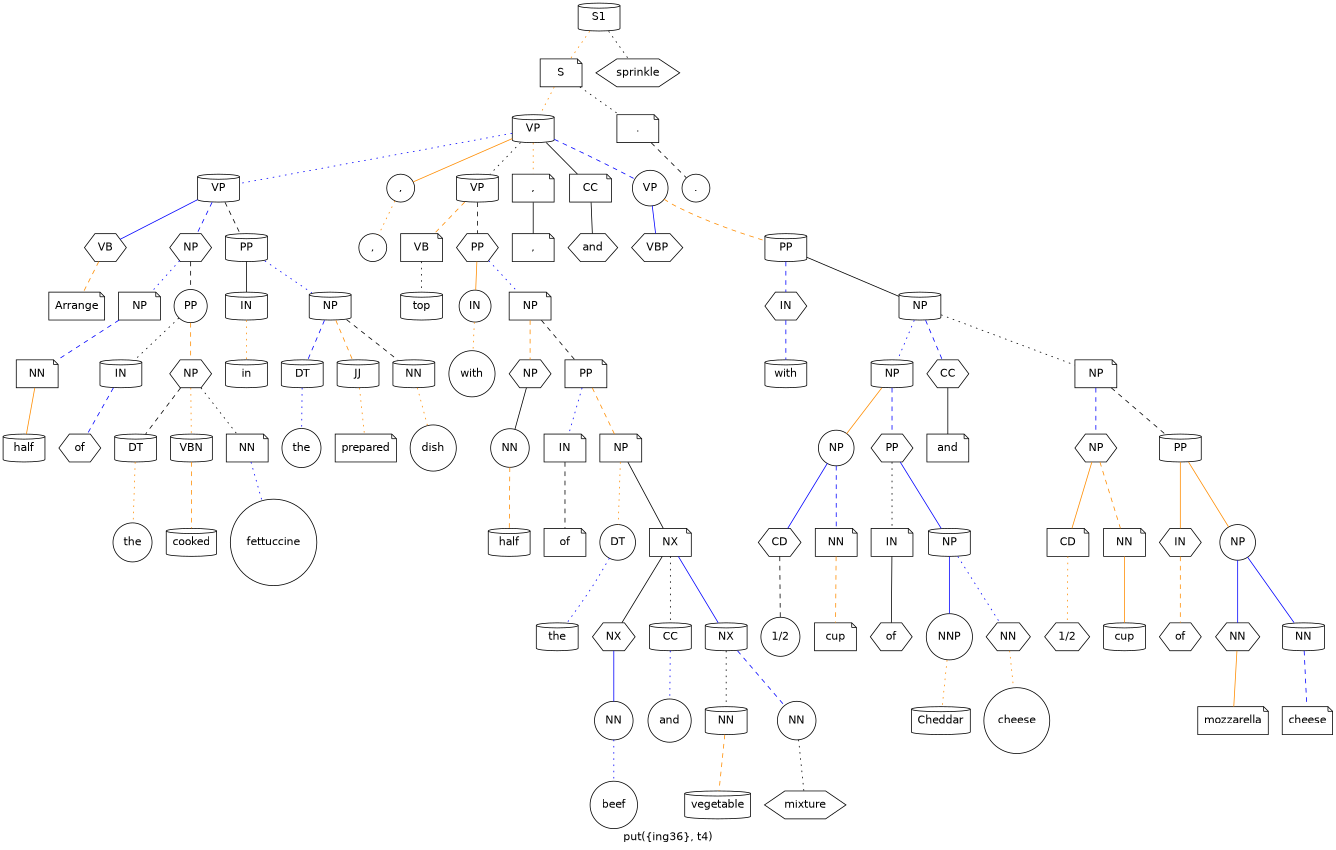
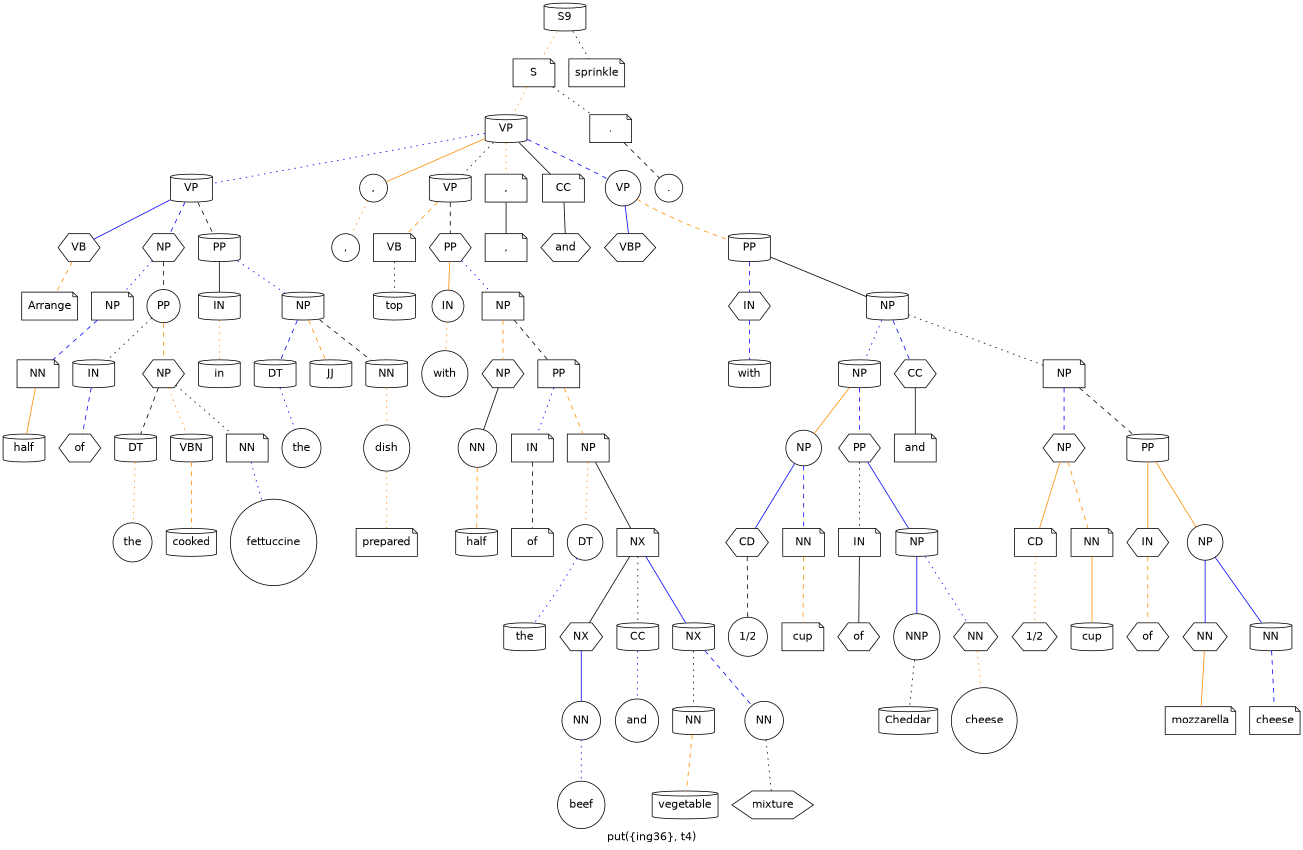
node "S1": label "S1" -> "S9"
node "sprinkle": shape hexagon -> note
edge "JJ" -- "prepared": now "dish" -- "prepared"
edge "NNP" -- "Cheddar": color darkorange -> black
